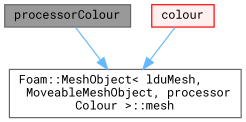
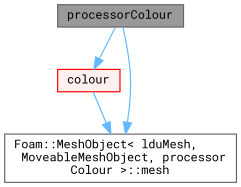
edge "processorColour" -> "colour": added
